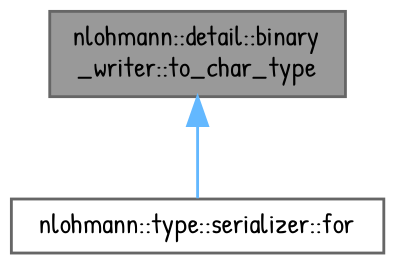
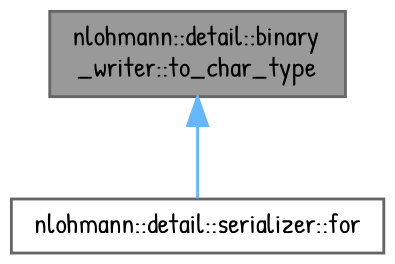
node "nlohmann::type::serializer::for": label "nlohmann::type::serializer::for" -> "nlohmann::detail::serializer::for"
